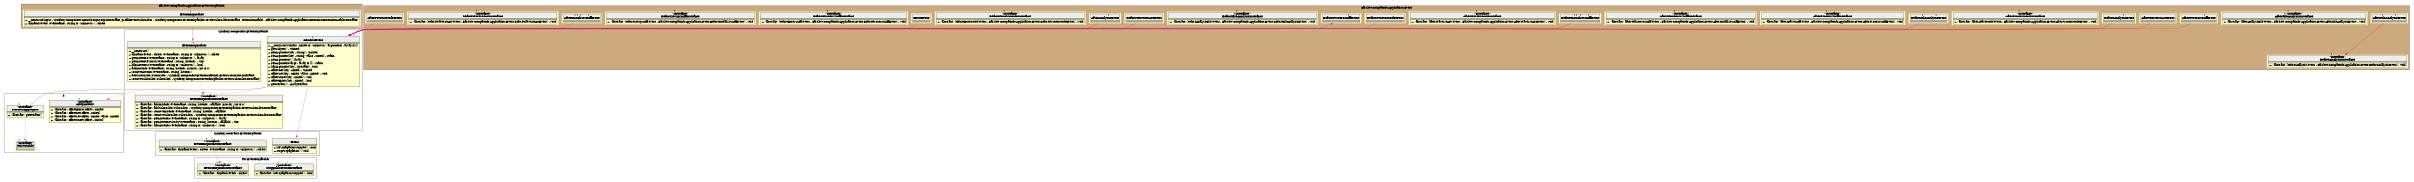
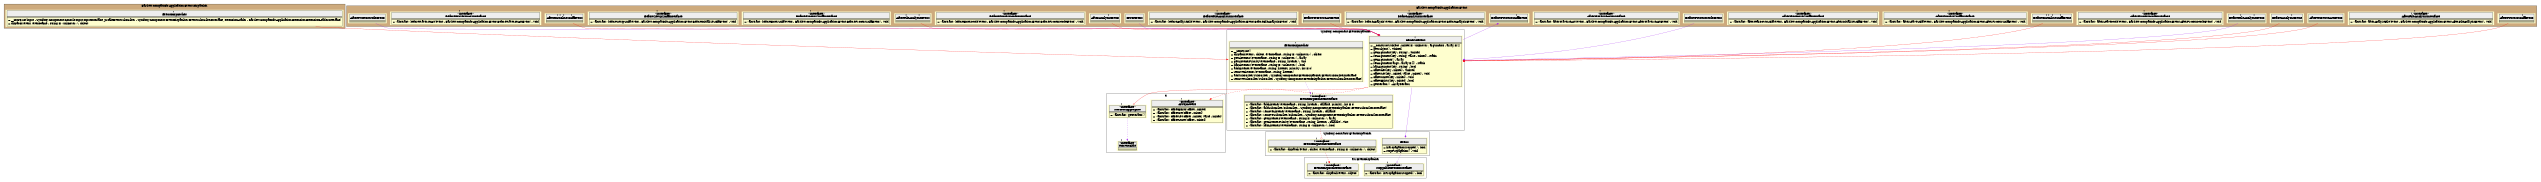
edge "AfterFileAnalysisEvent" -> "BeforeAnalysisInterface": now "AfterFileAnalysisEvent" -> "GenericEvent"
node "GenericEvent": text "+ hasArgument(key : interface) : bool" -> "+ hasArgument(key : string) : bool"
